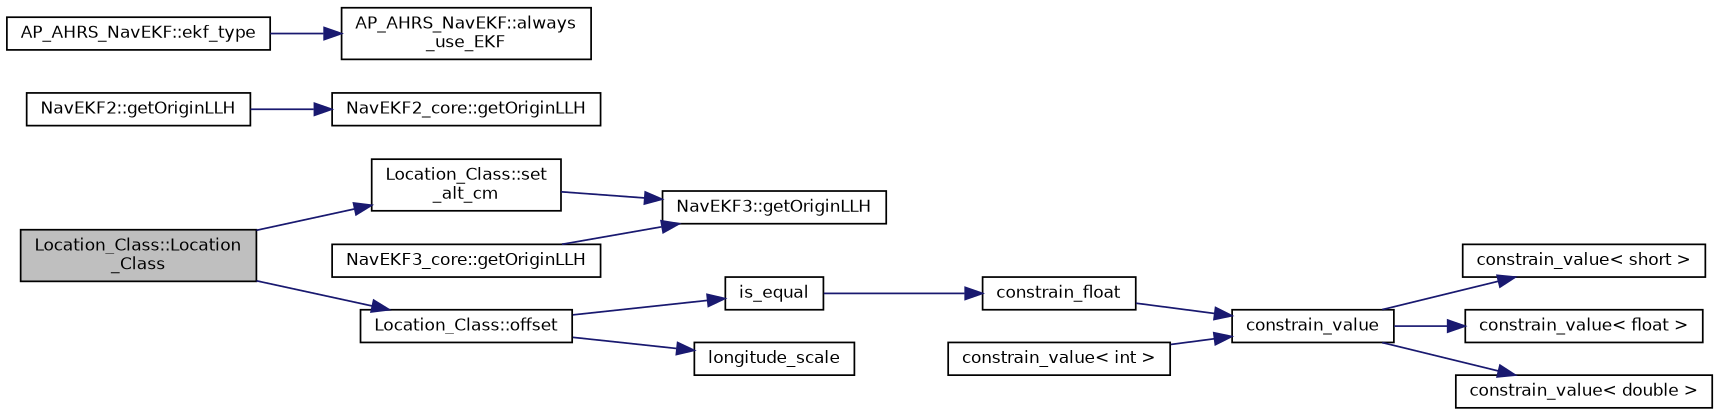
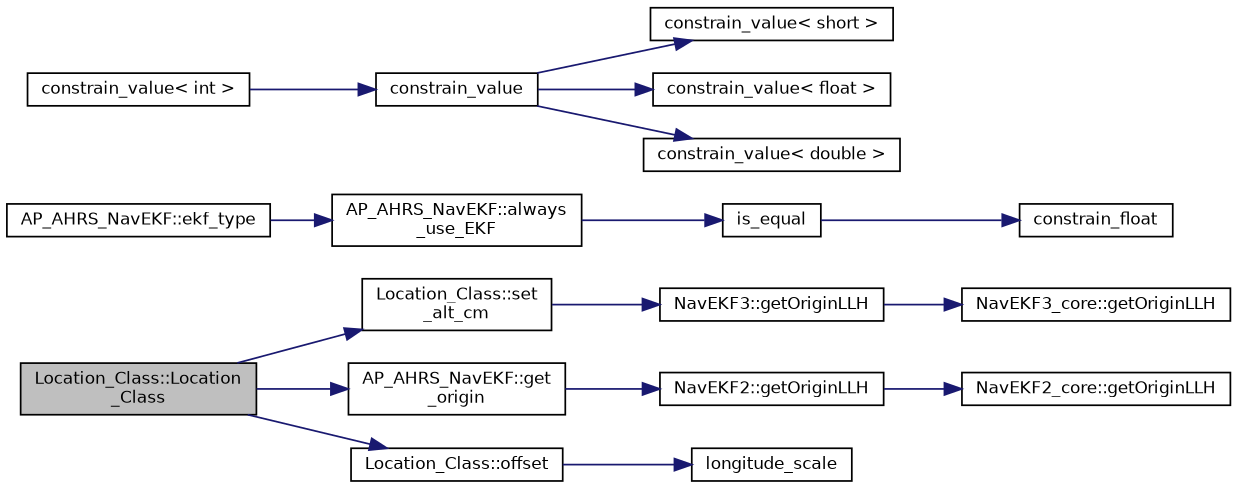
edge "NavEKF3_core::getOriginLLH" -> "NavEKF3::getOriginLLH": reversed
edge "Location_Class::offset" -> "is_equal": now "AP_AHRS_NavEKF::always _use_EKF" -> "is_equal"
edge "constrain_float" -> "constrain_value": removed
node "AP_AHRS_NavEKF::get _origin": added
